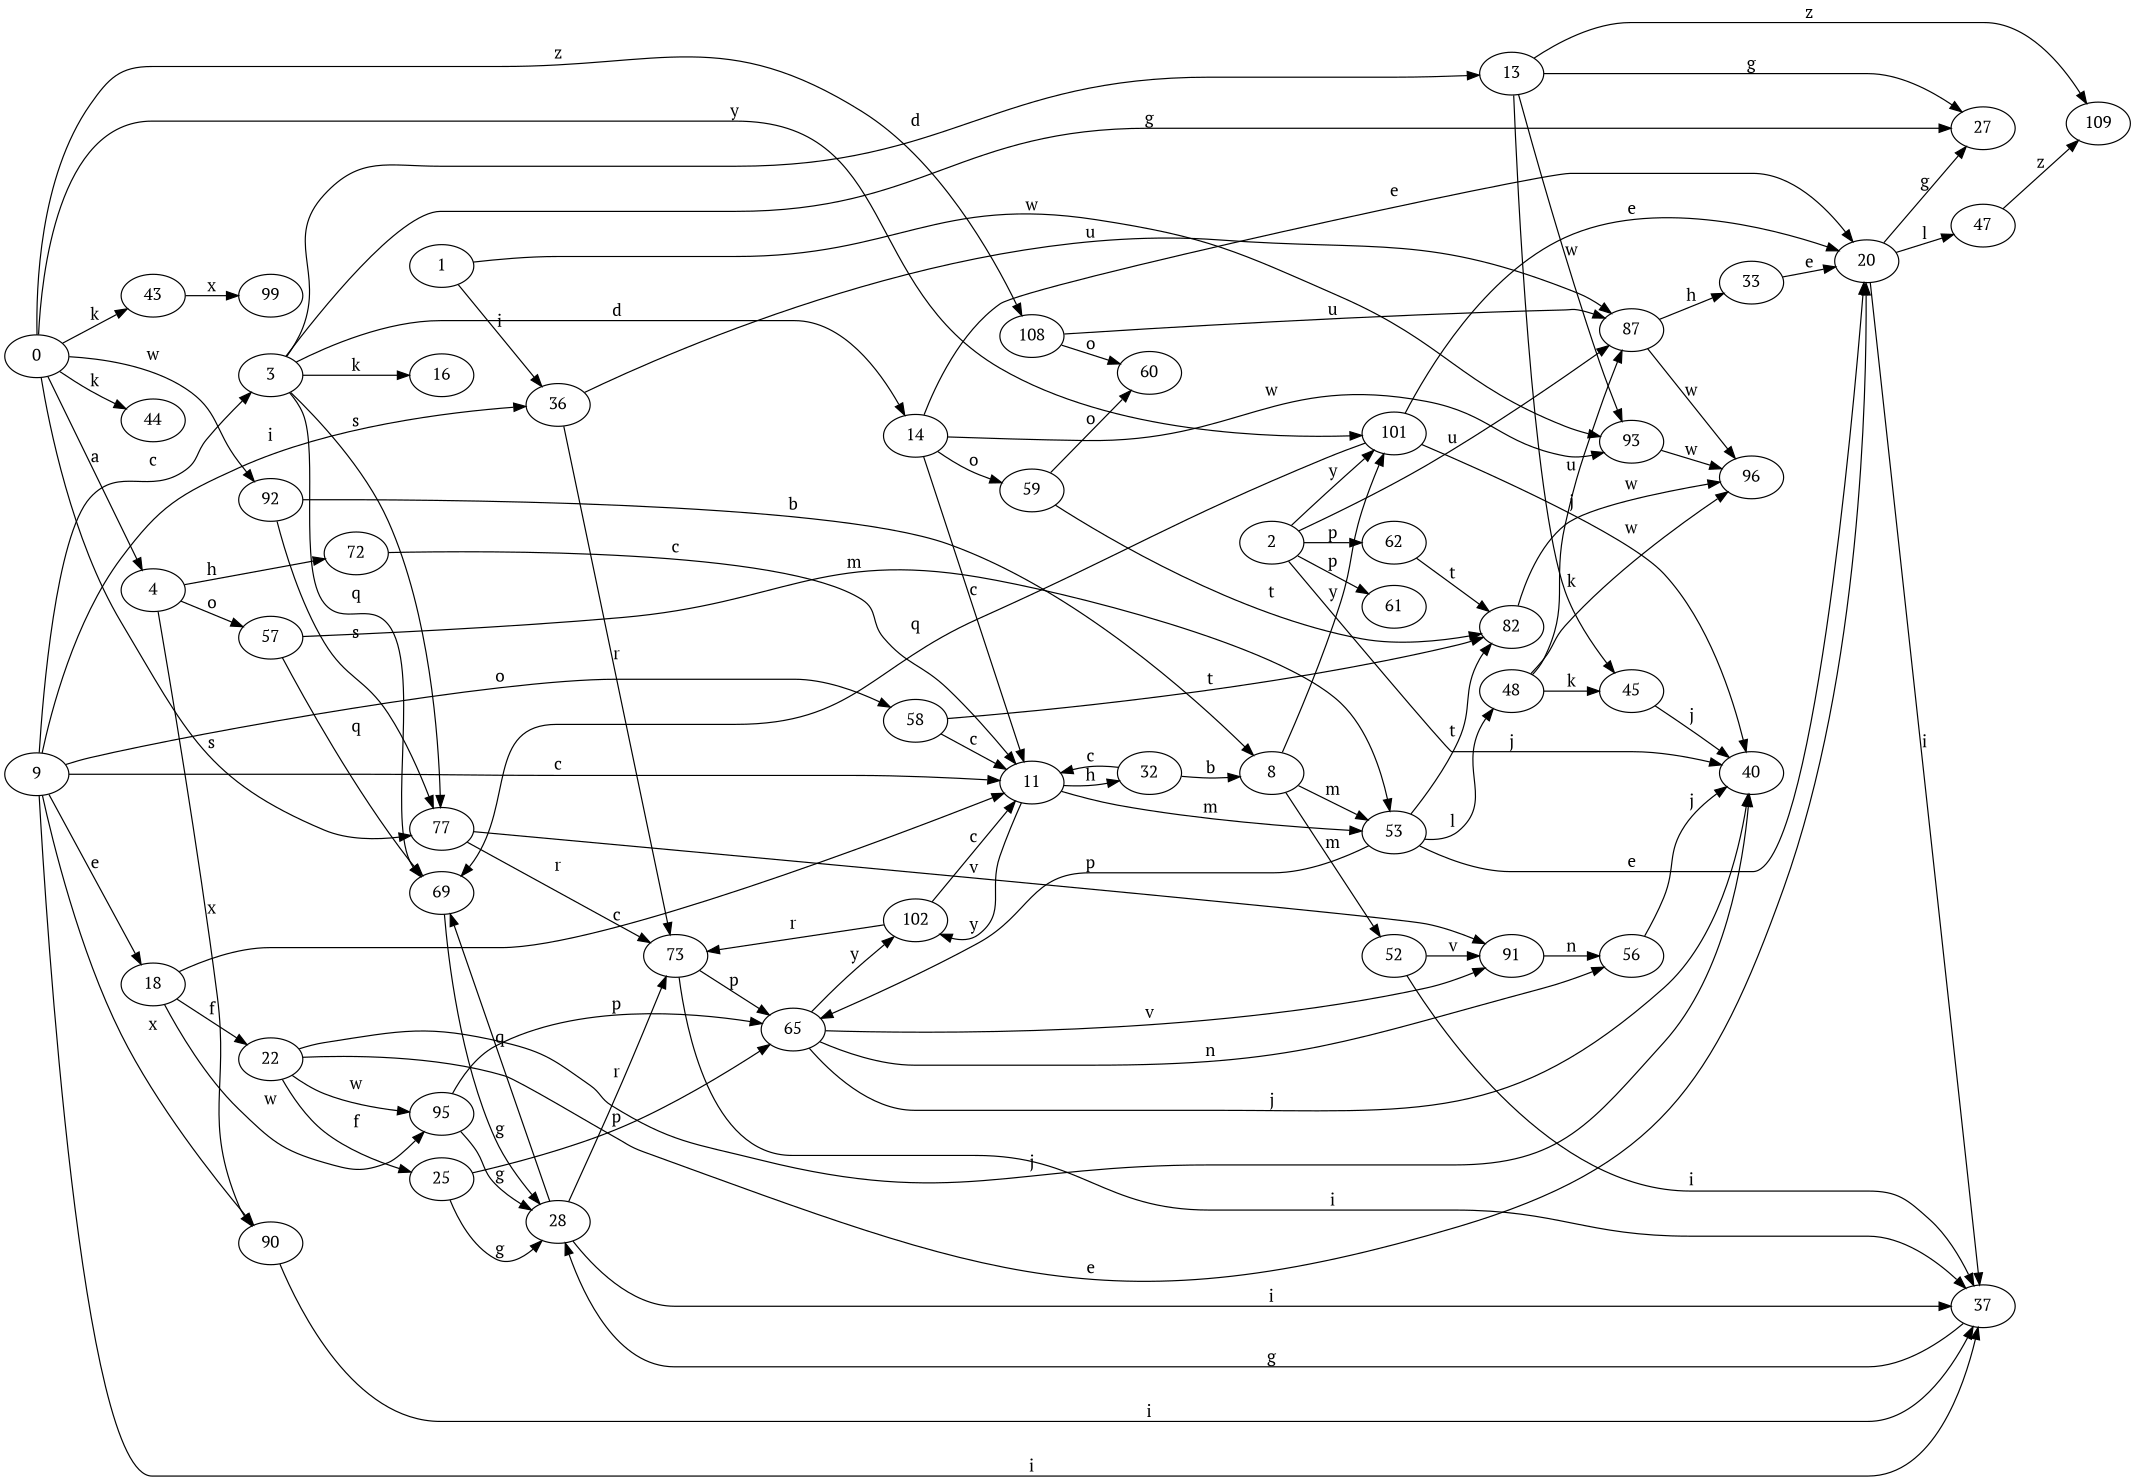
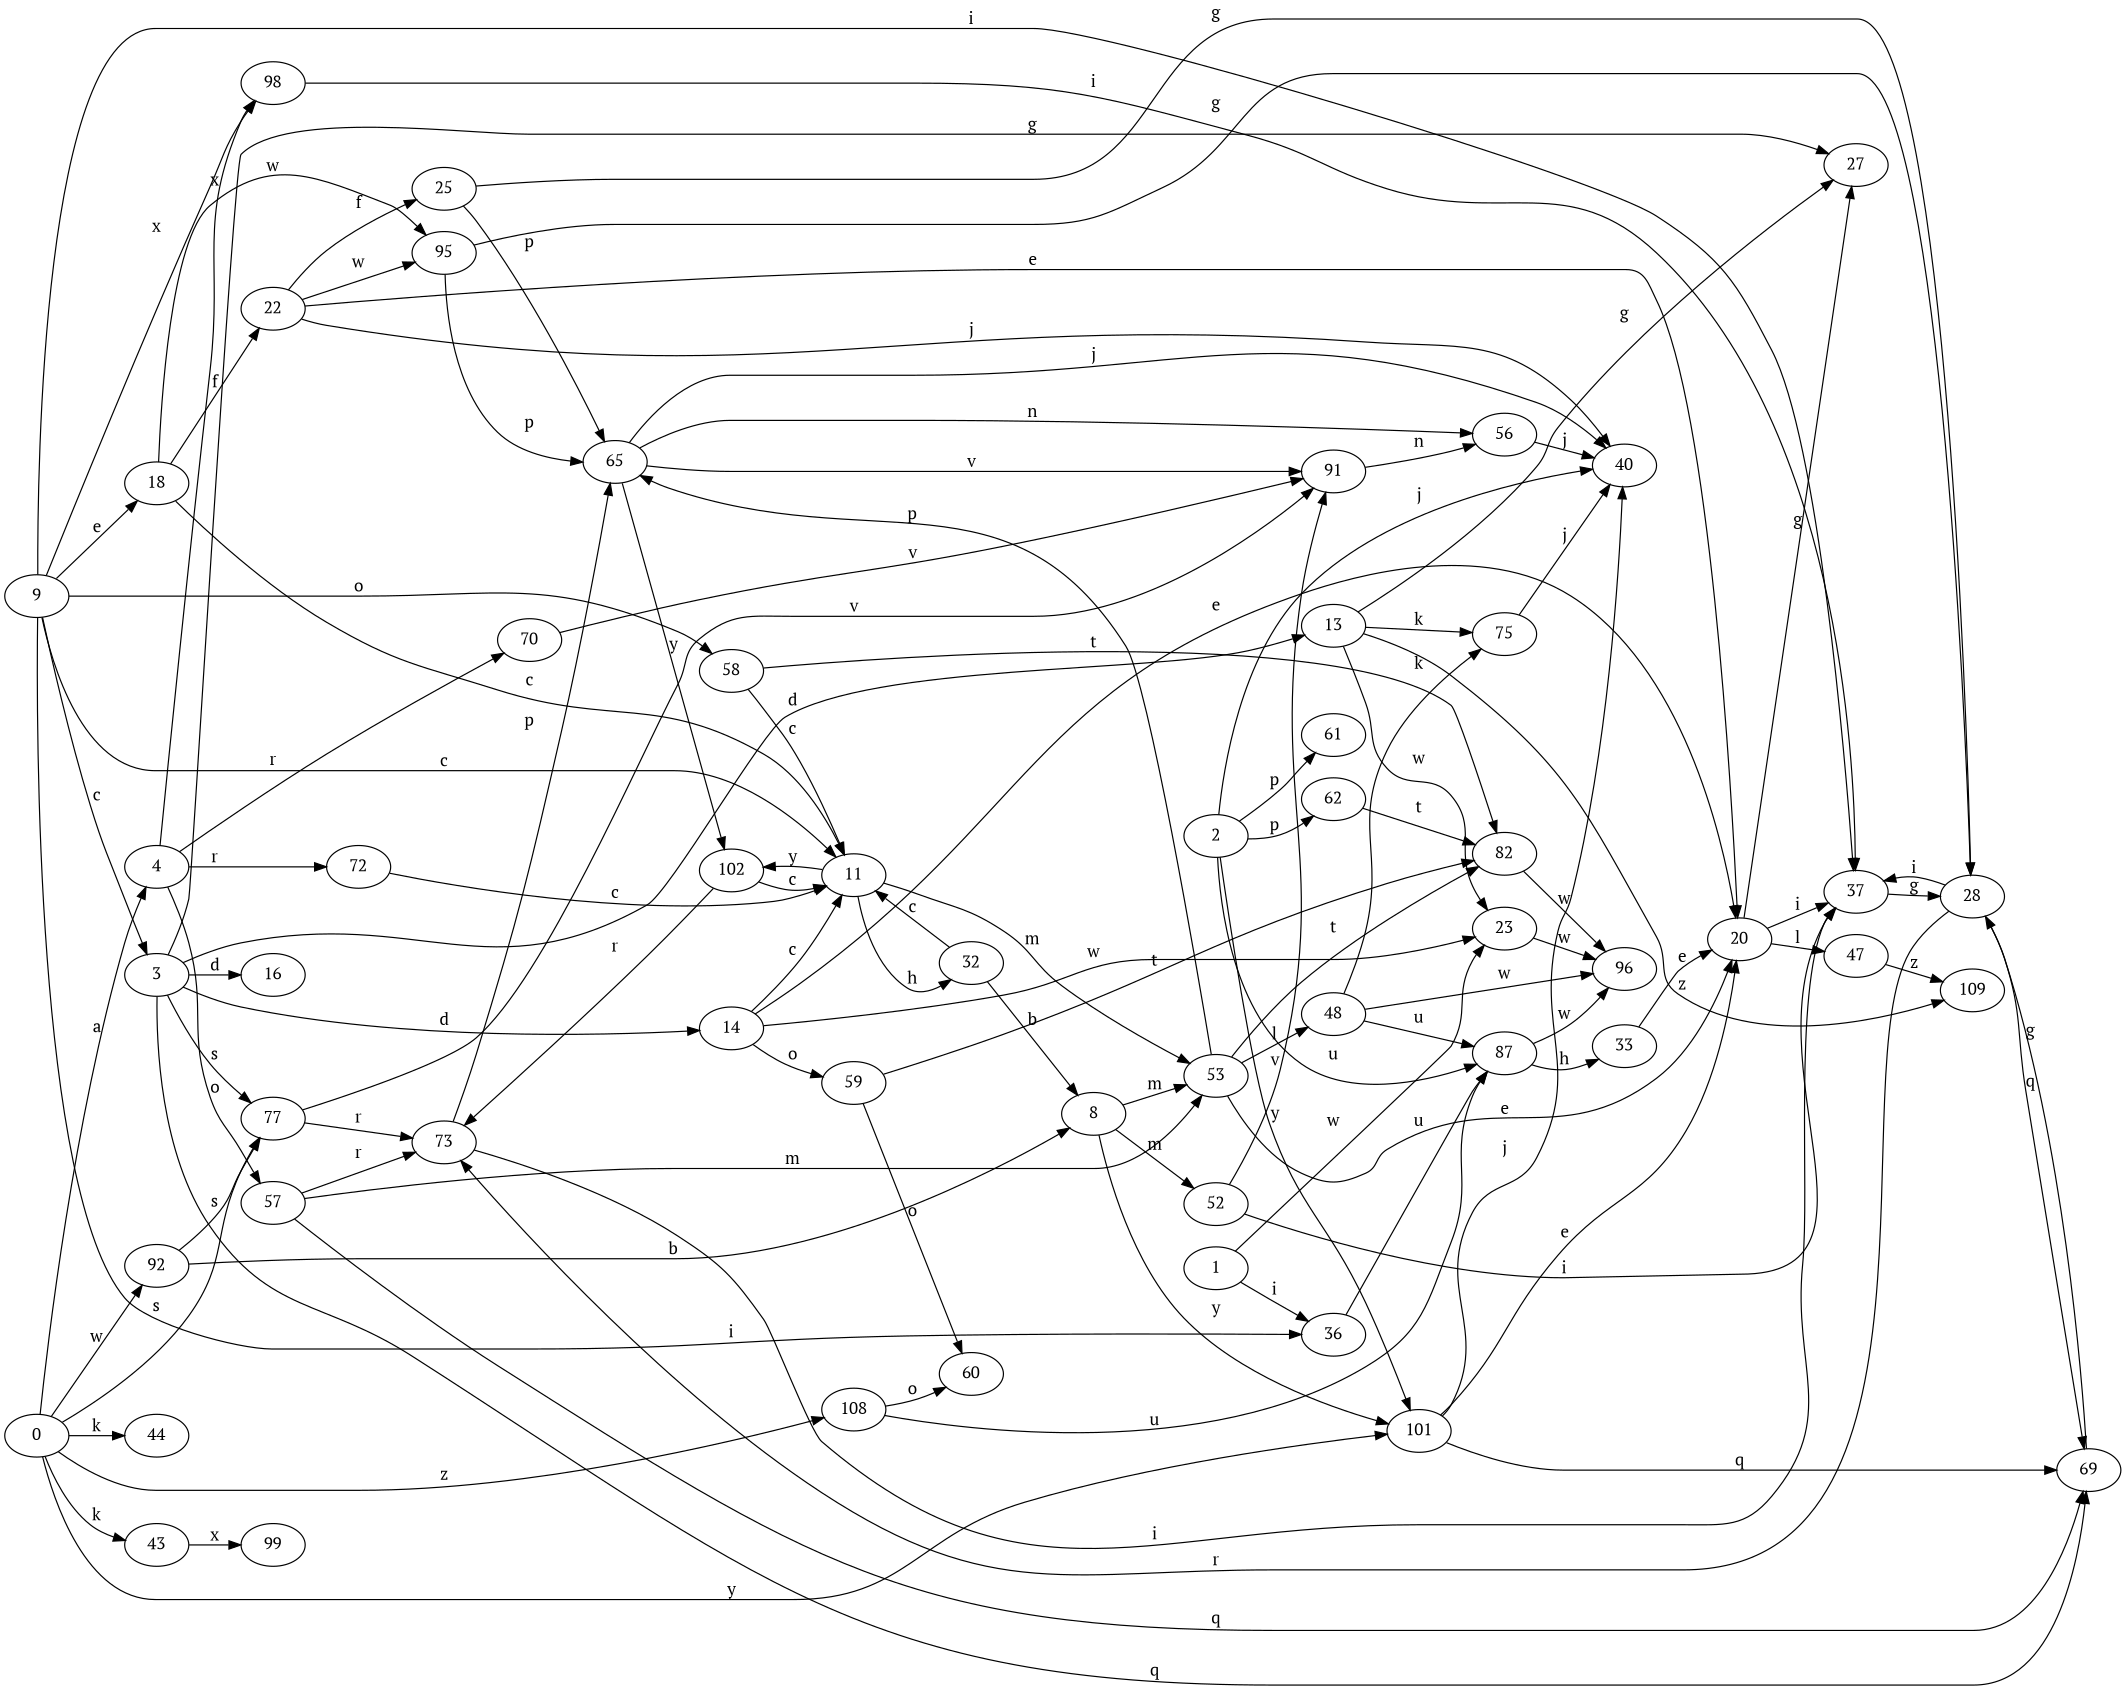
edge "3" -> "16": label "k" -> "d"
node "93": label "93" -> "23"
edge "4" -> "72": label "h" -> "r"
node "70": added
edge "36" -> "73": now "57" -> "73"
node "45": label "45" -> "75"
node "90": label "90" -> "98"
